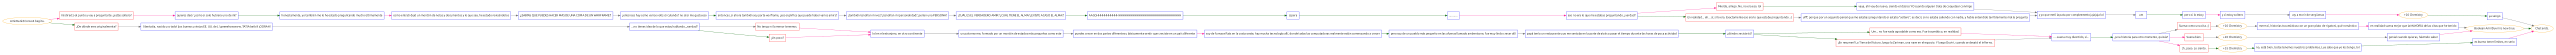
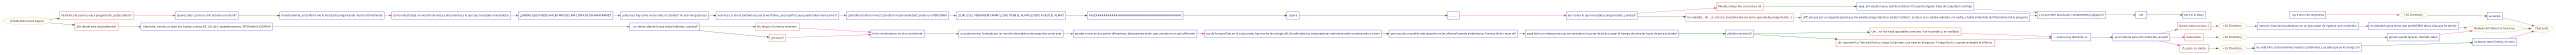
node "y sí estoy soltero": removed
edge "AmirRank3Convo4 begins." -> "Iré directo al punto y voy a preguntarte: ¿estás soltero?": color deeppink -> darkgreen
